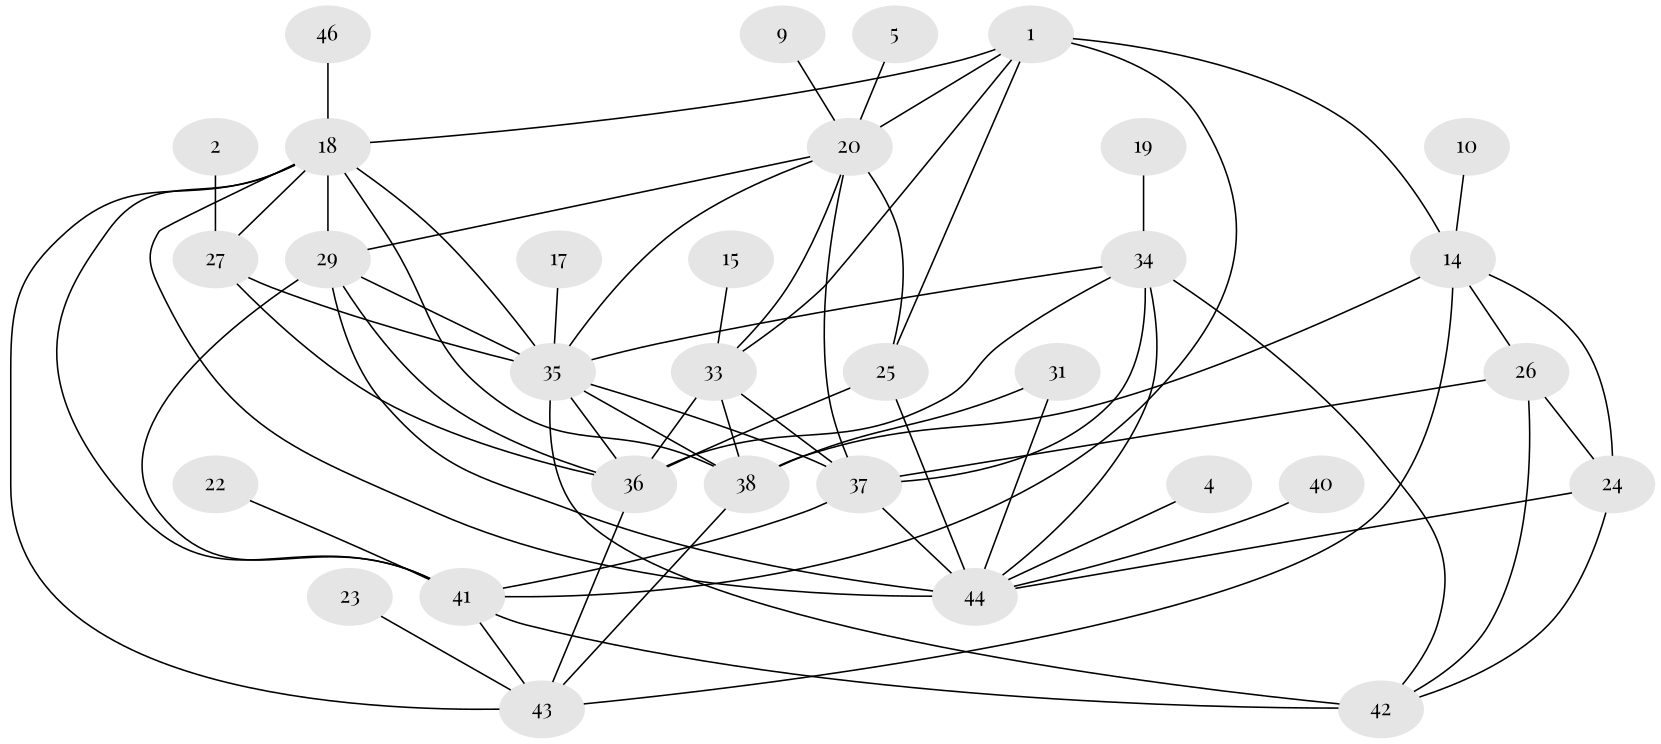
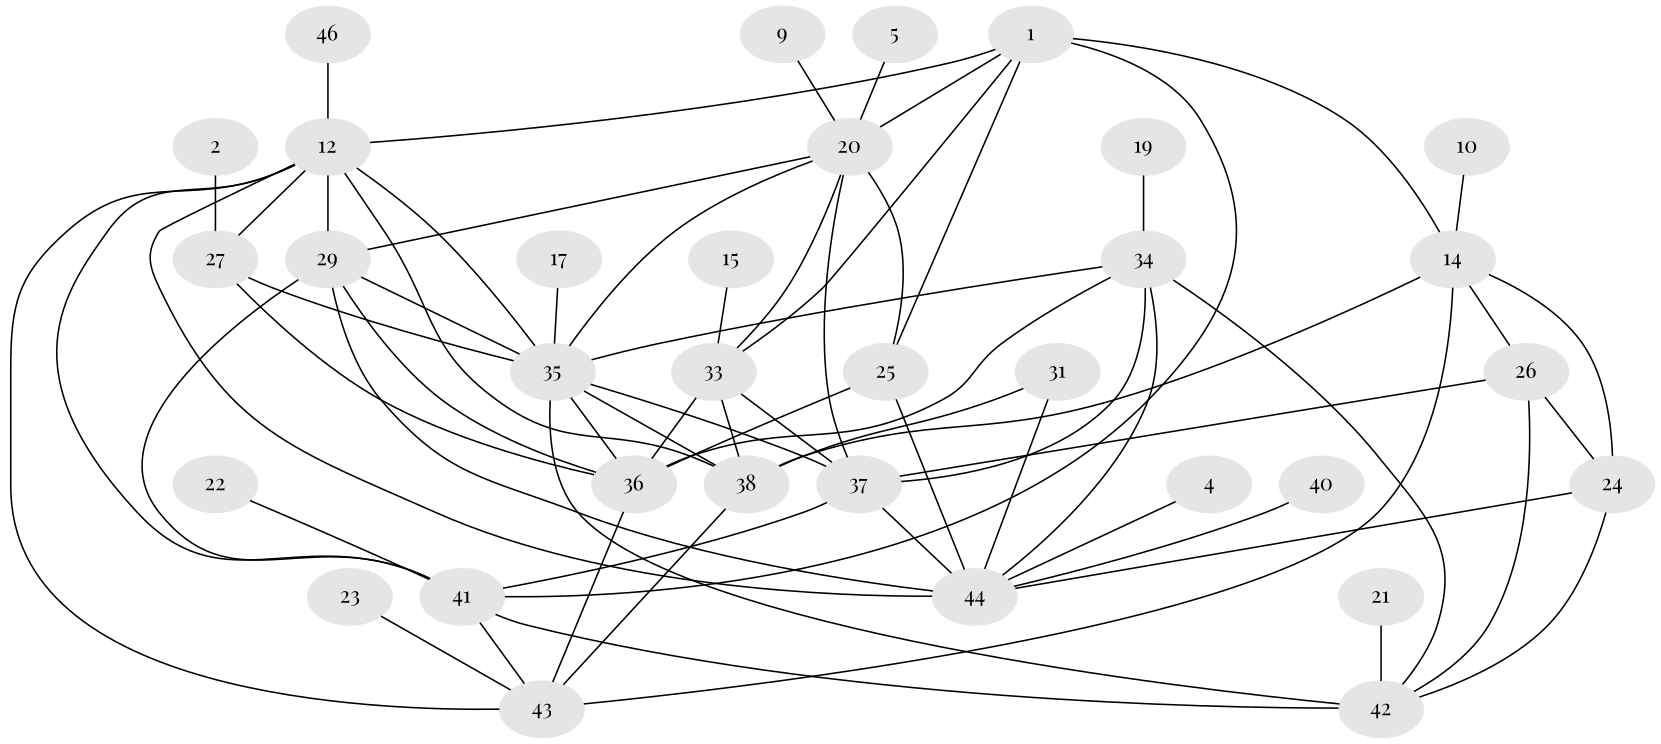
node "18": label "18" -> "12"
node "21": added
